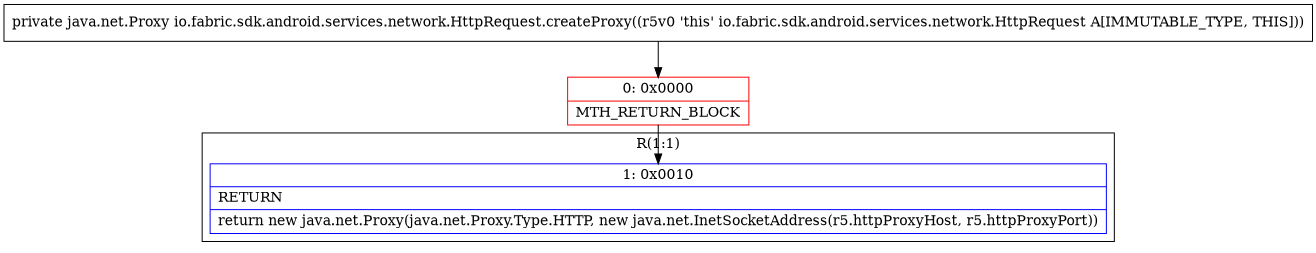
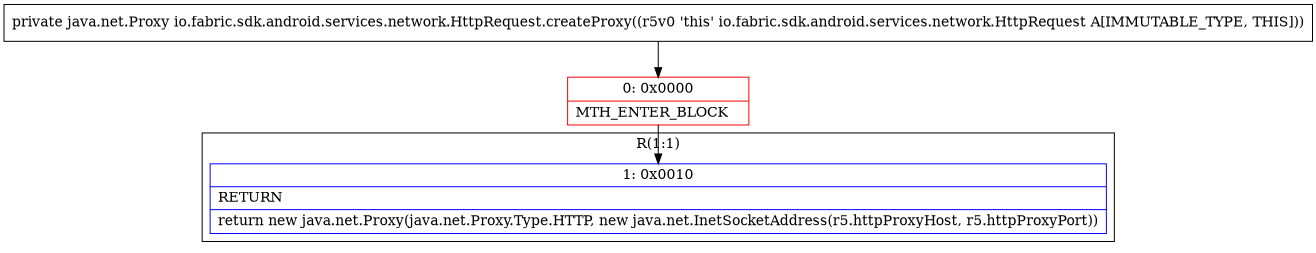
node "0: 0x0000": text "MTH_RETURN_BLOCK" -> "MTH_ENTER_BLOCK"
